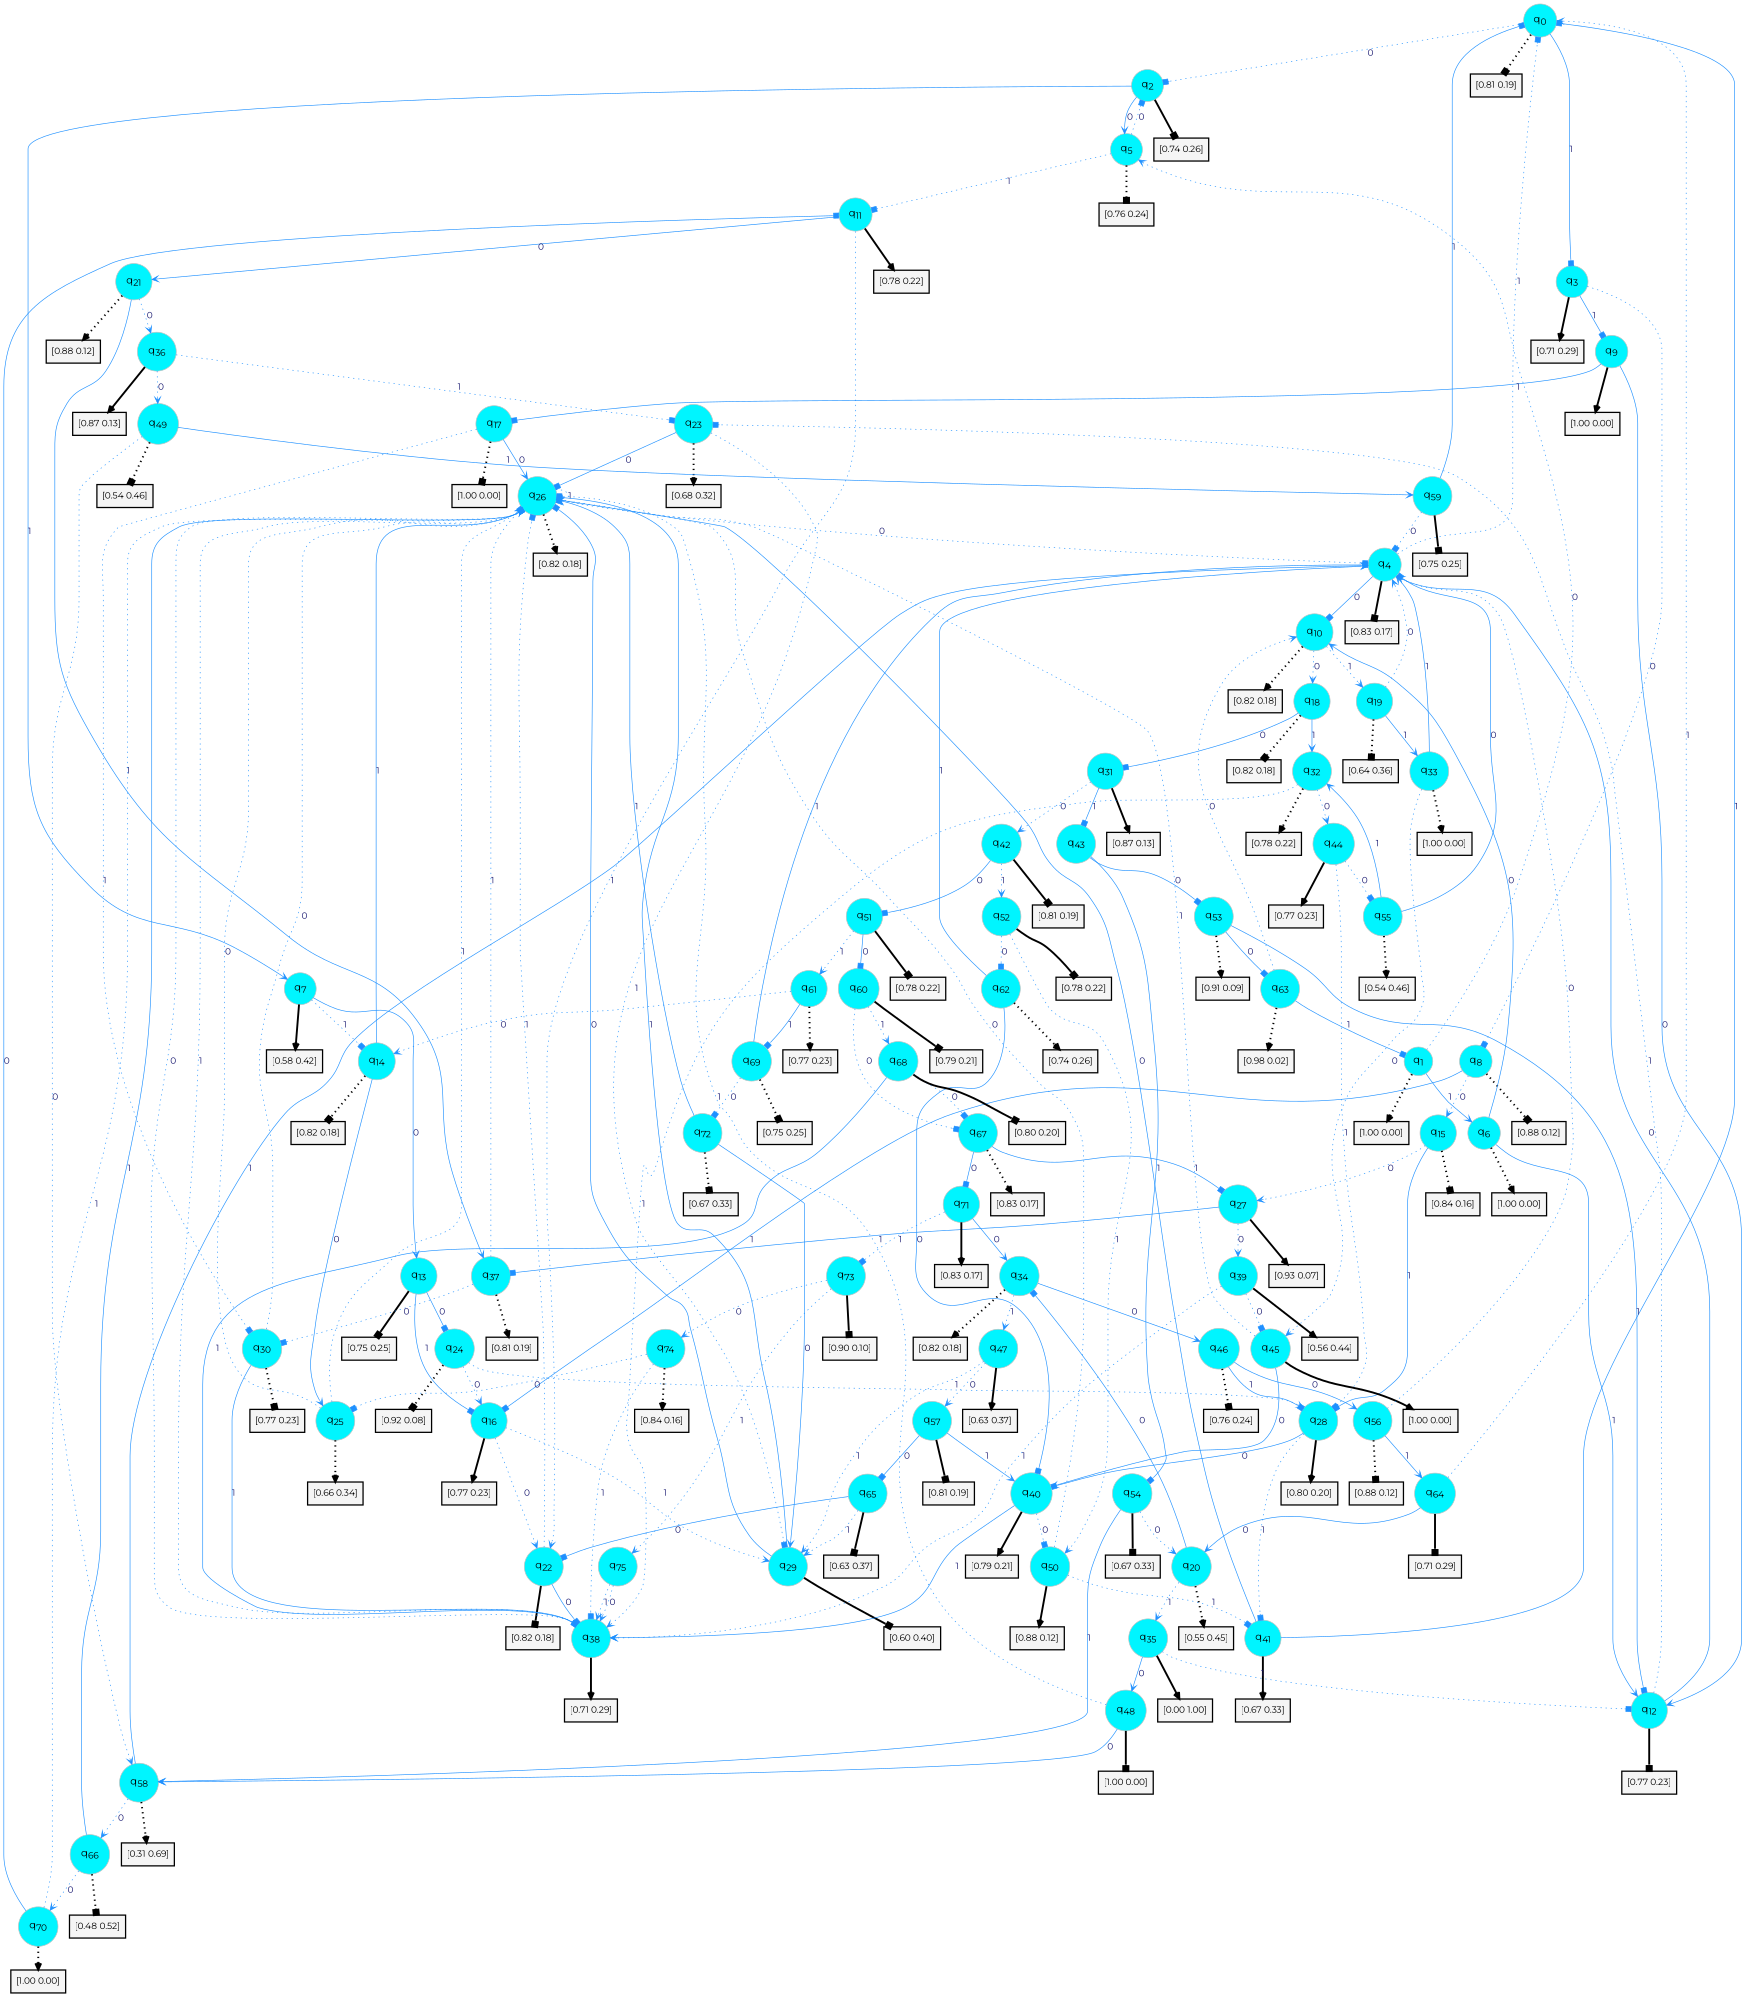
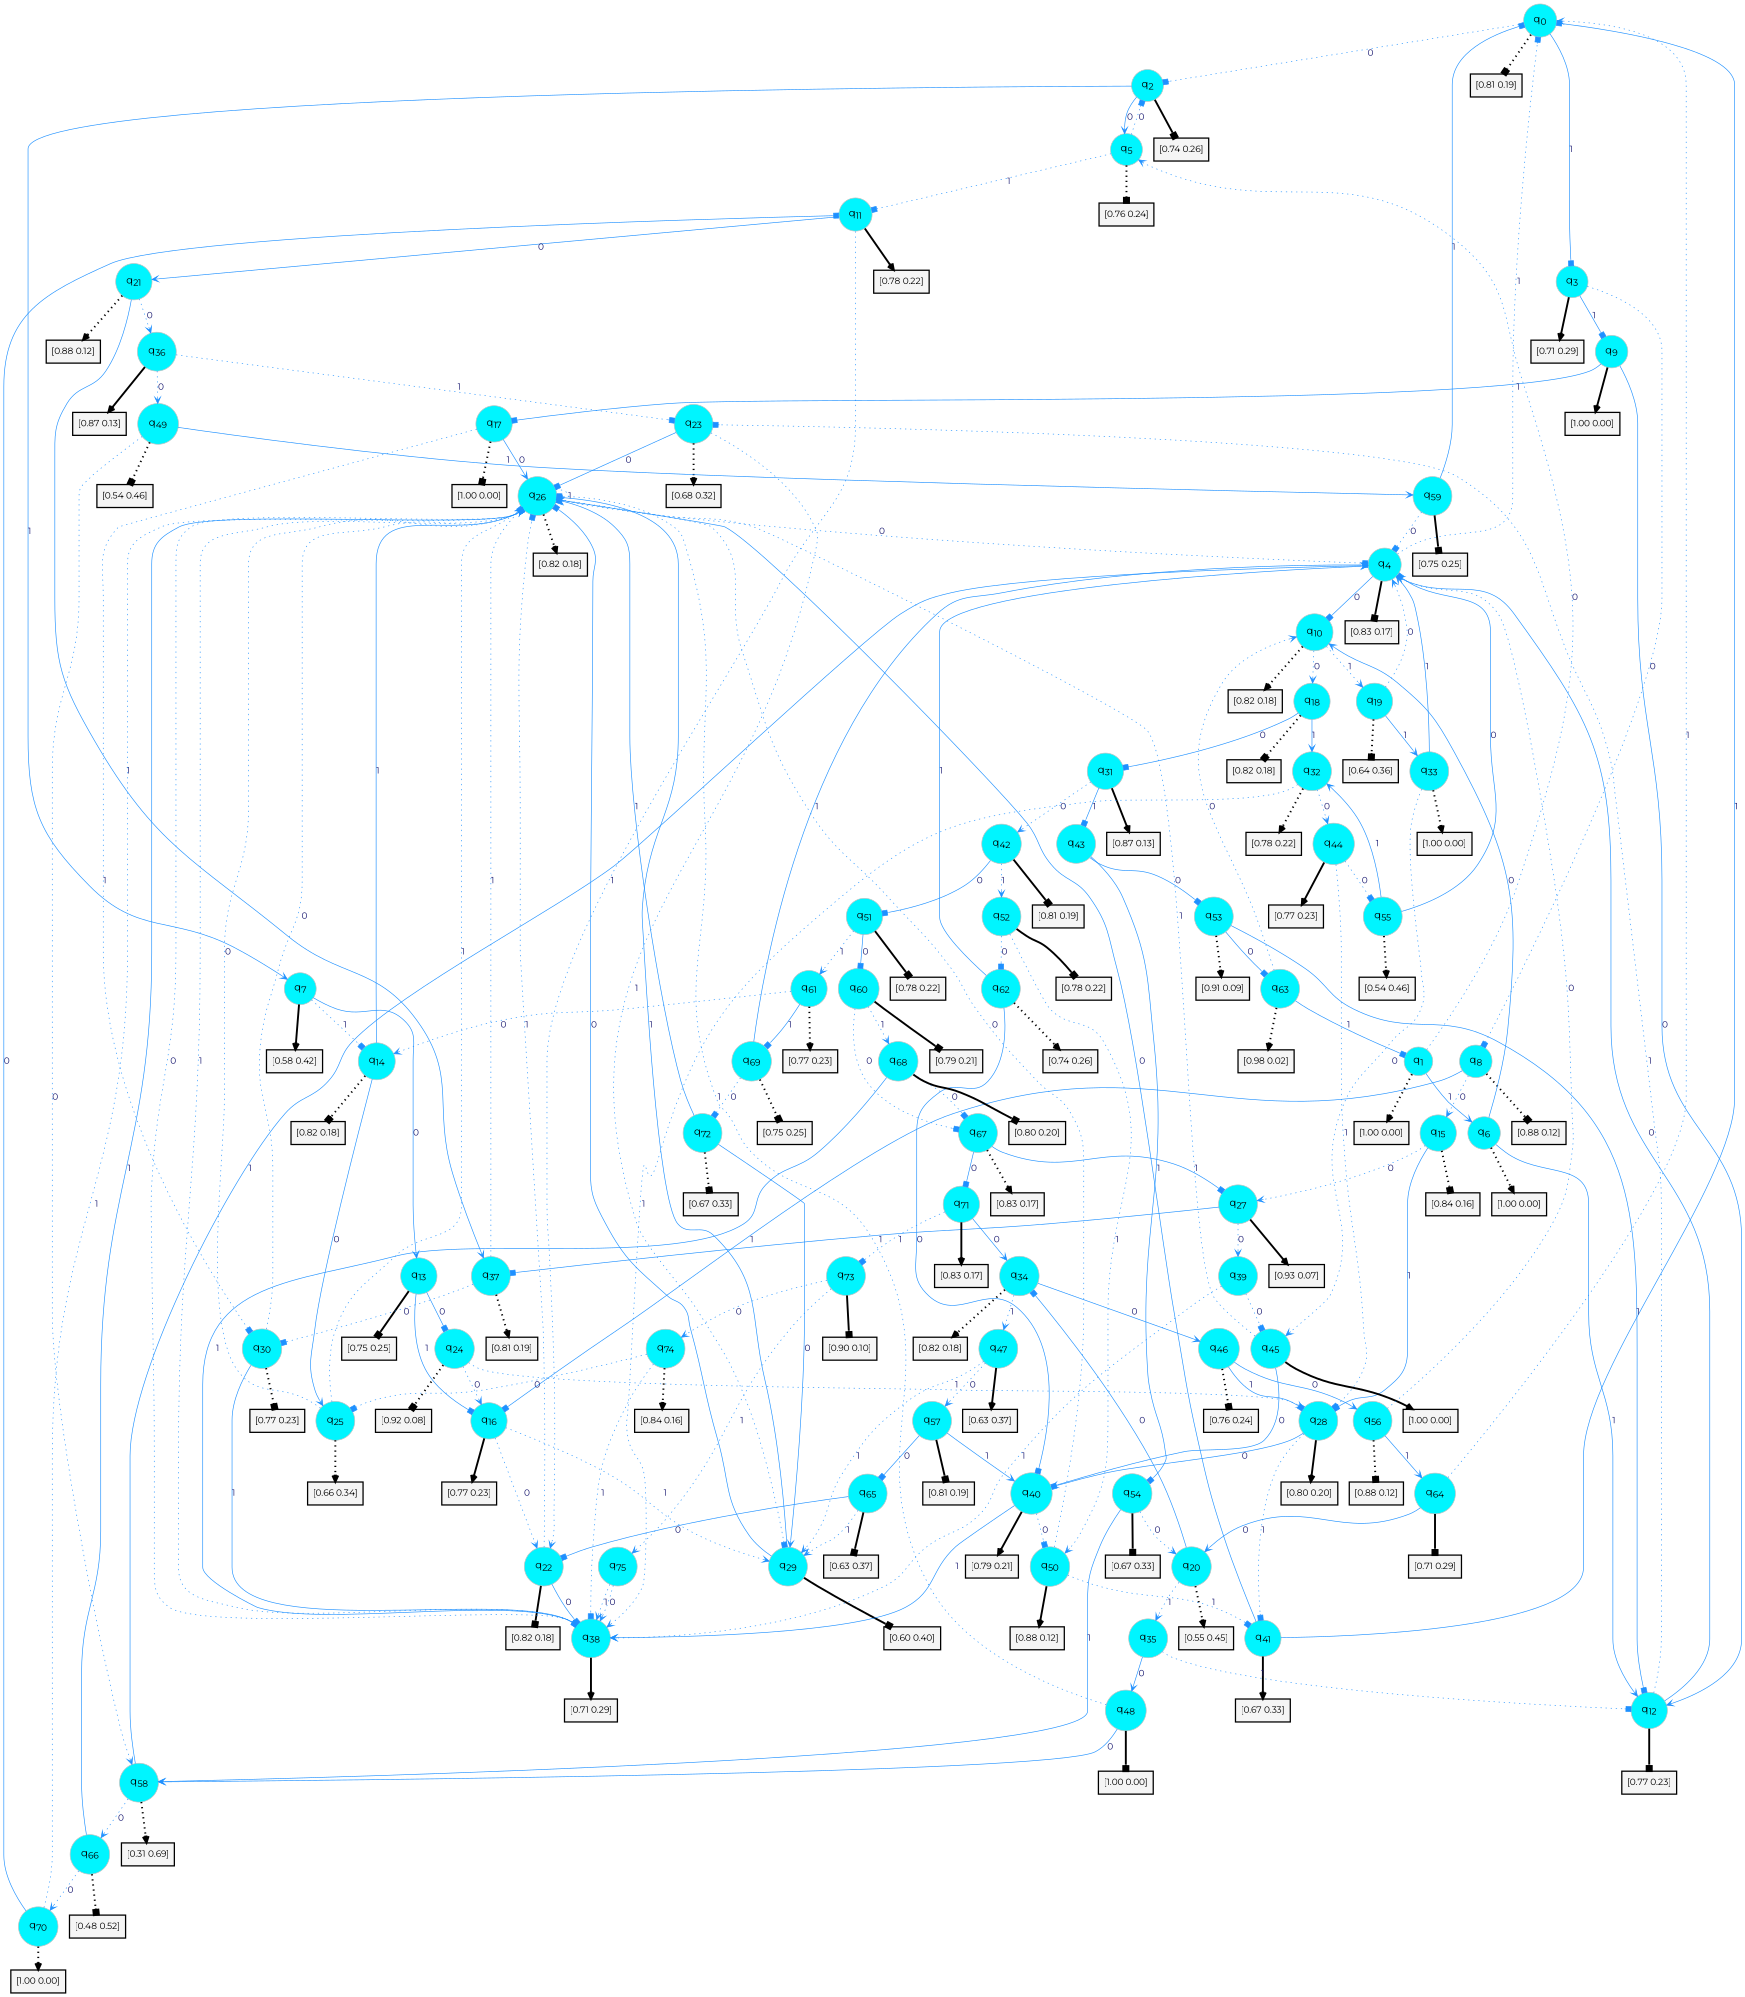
node "[0.56 0.44]": removed
node "[0.00 1.00]": removed
